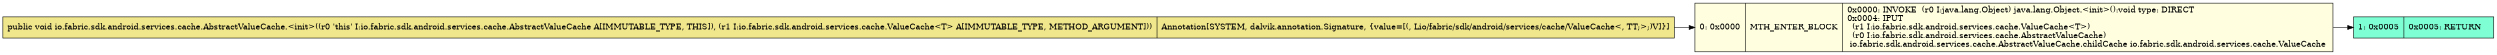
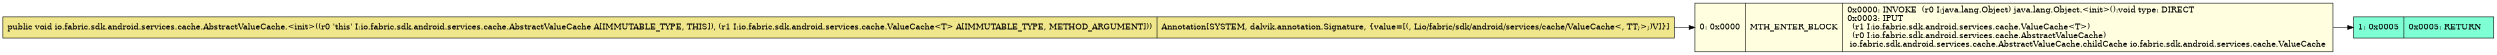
node "0: 0x0000": text "0x0004: IPUT" -> "0x0003: IPUT"
